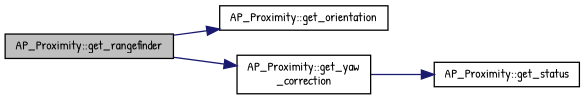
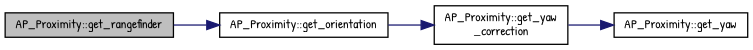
edge "AP_Proximity::get_rangefinder" -> "AP_Proximity::get_yaw _correction": now "AP_Proximity::get_orientation" -> "AP_Proximity::get_yaw _correction"
node "AP_Proximity::get_status": label "AP_Proximity::get_status" -> "AP_Proximity::get_yaw"
